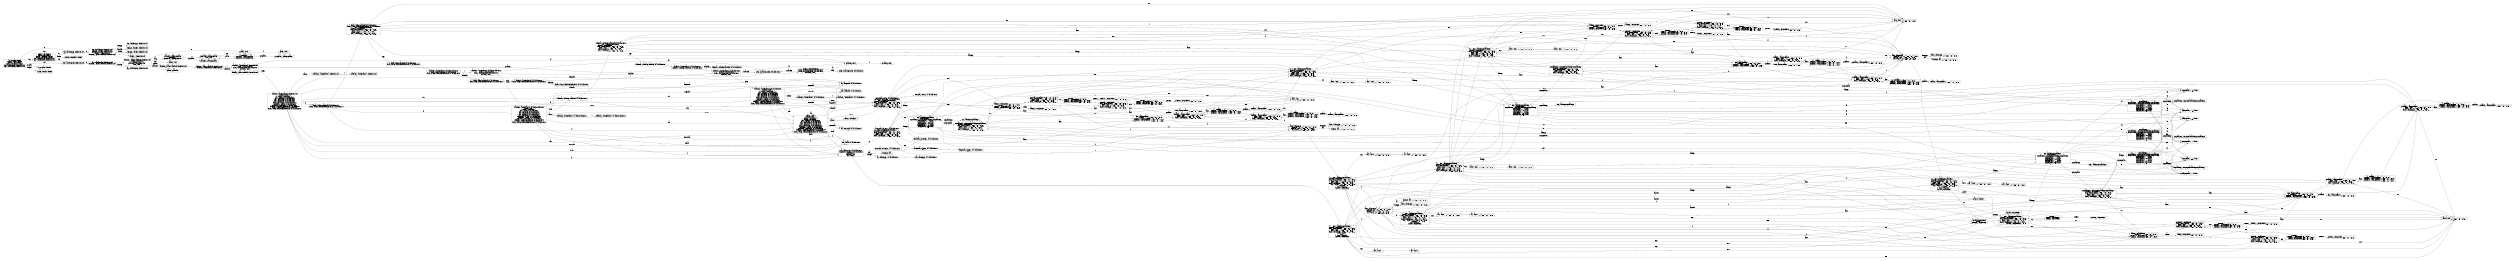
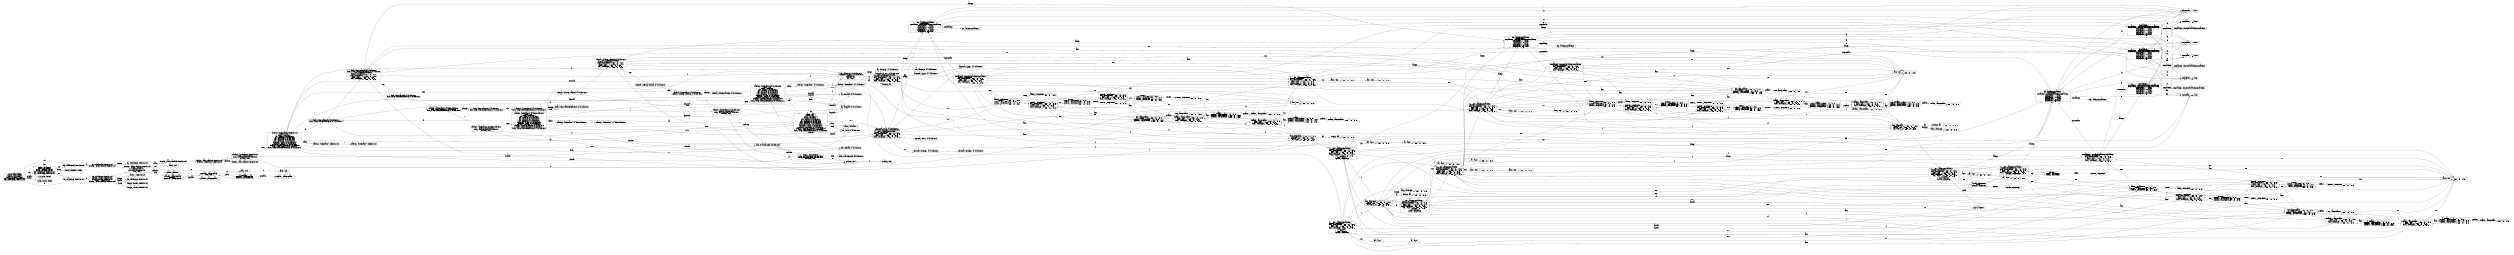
node "factor->idfunc_type., +/-/*///==/>/>=/</<=/!=/;": removed
edge "return_stat->returnexpr;., id/}/if/while/return" -> "return_stat->returnexpr.;, id/}/if/while/return": reversed
